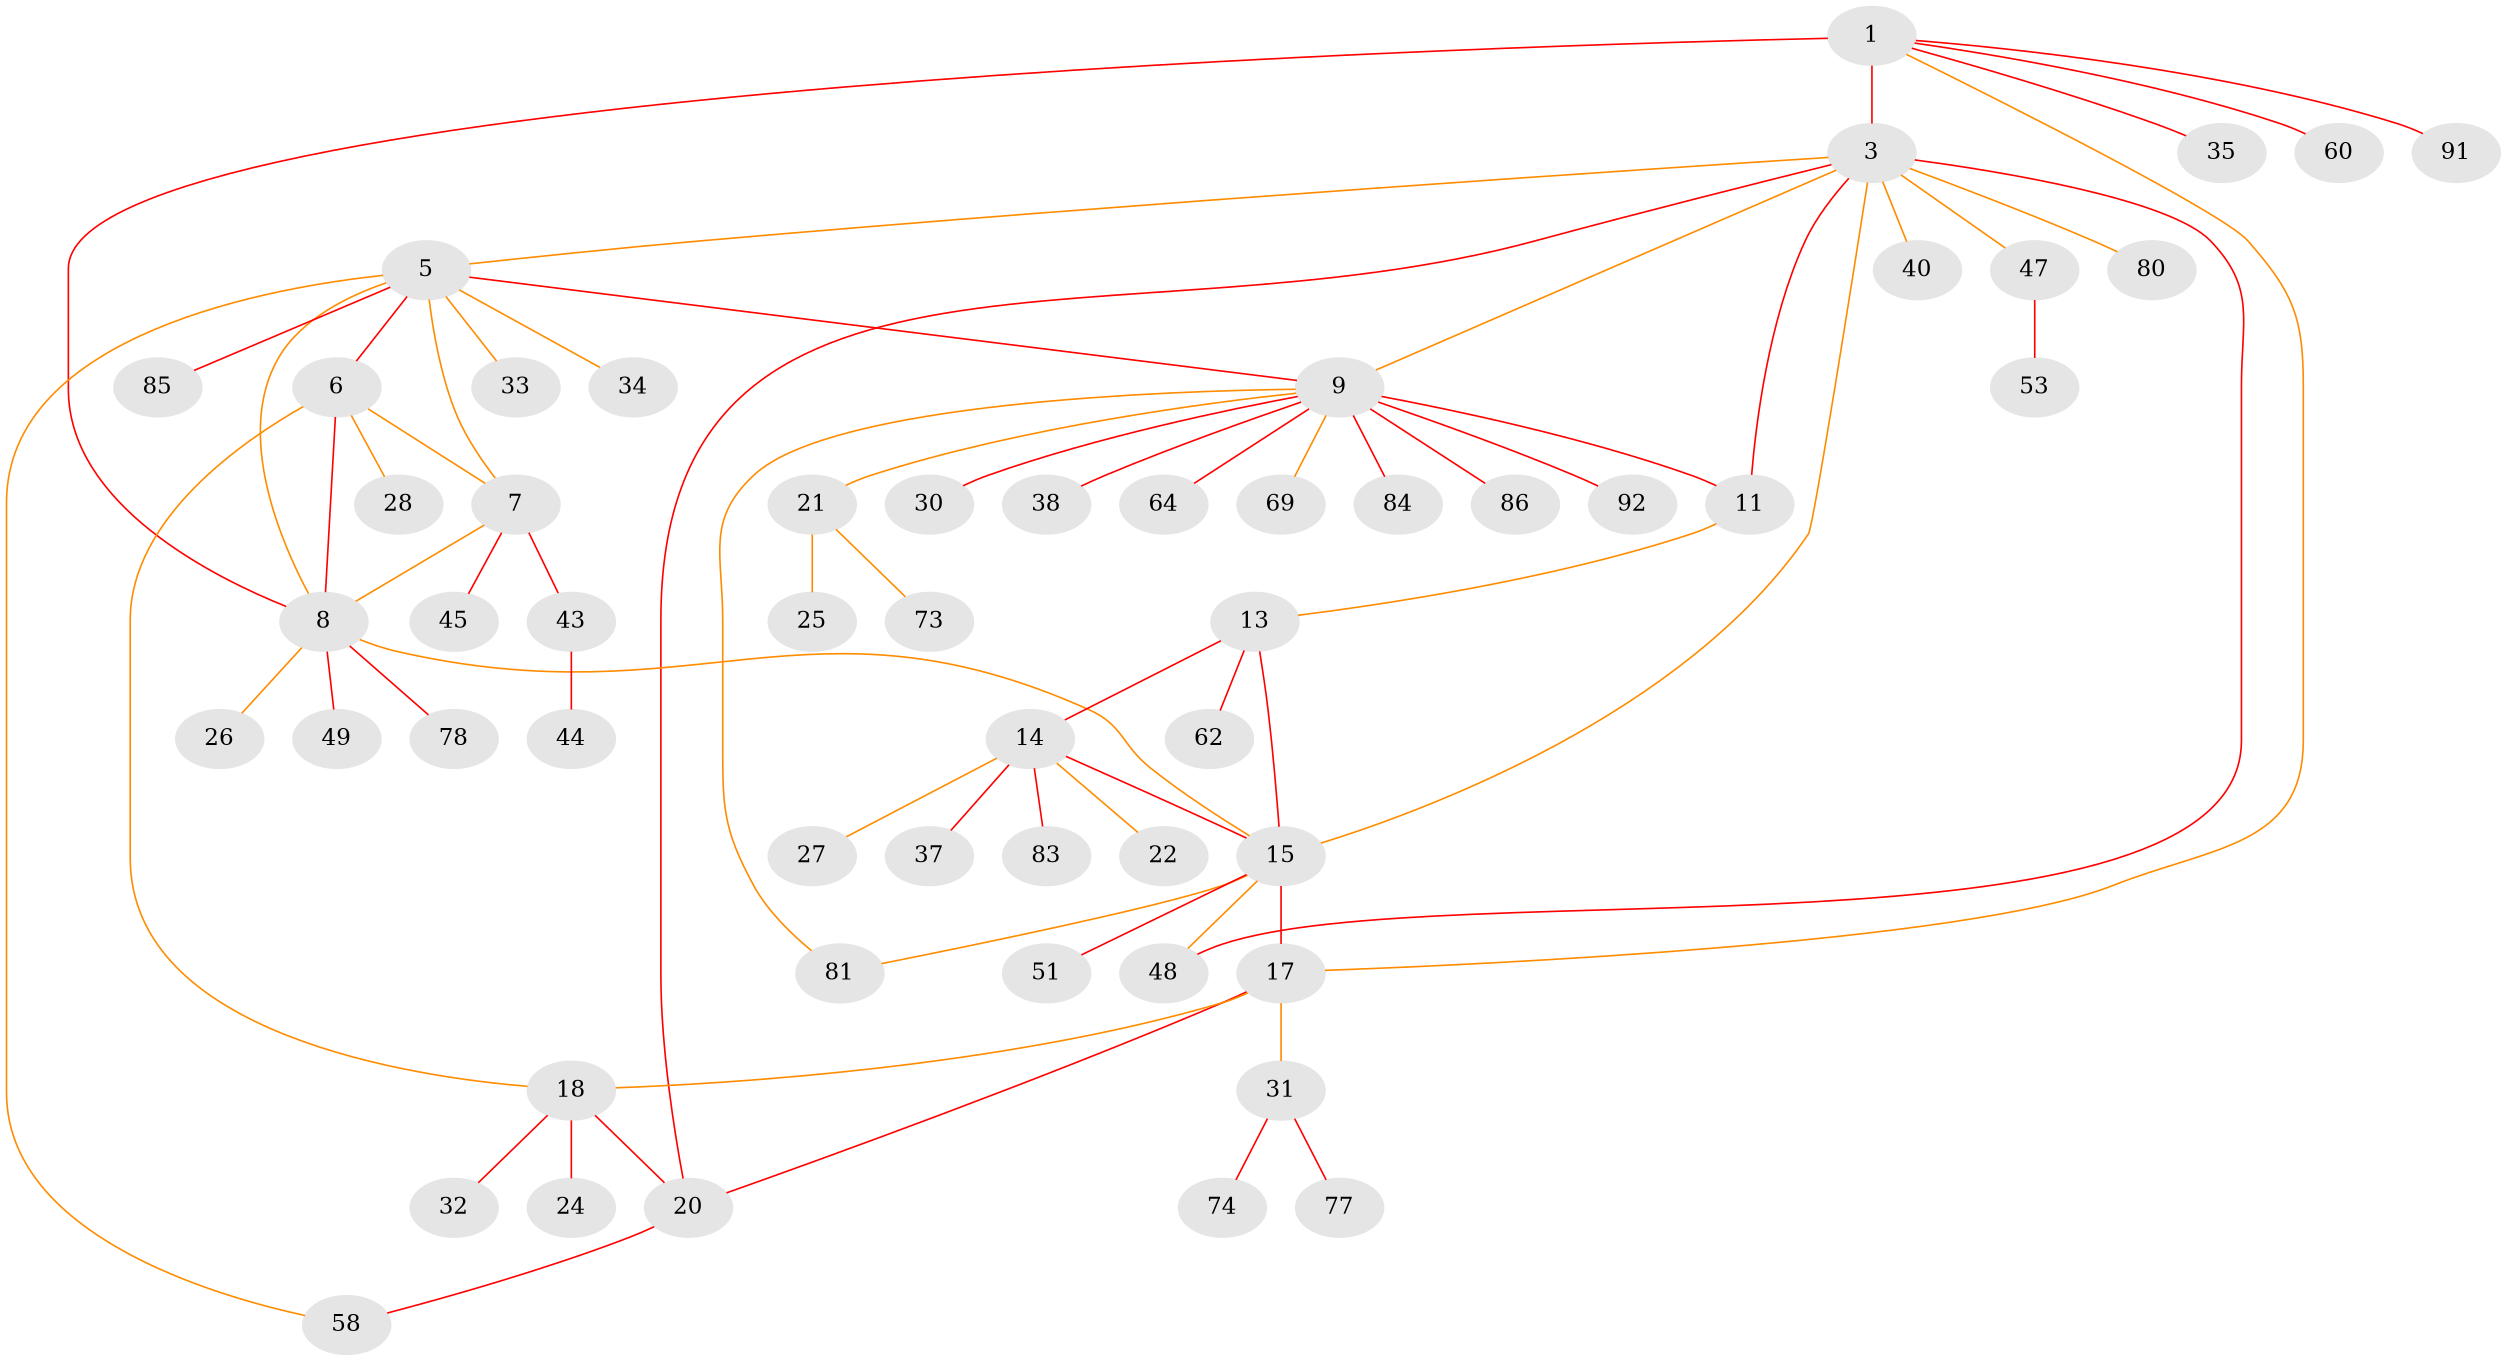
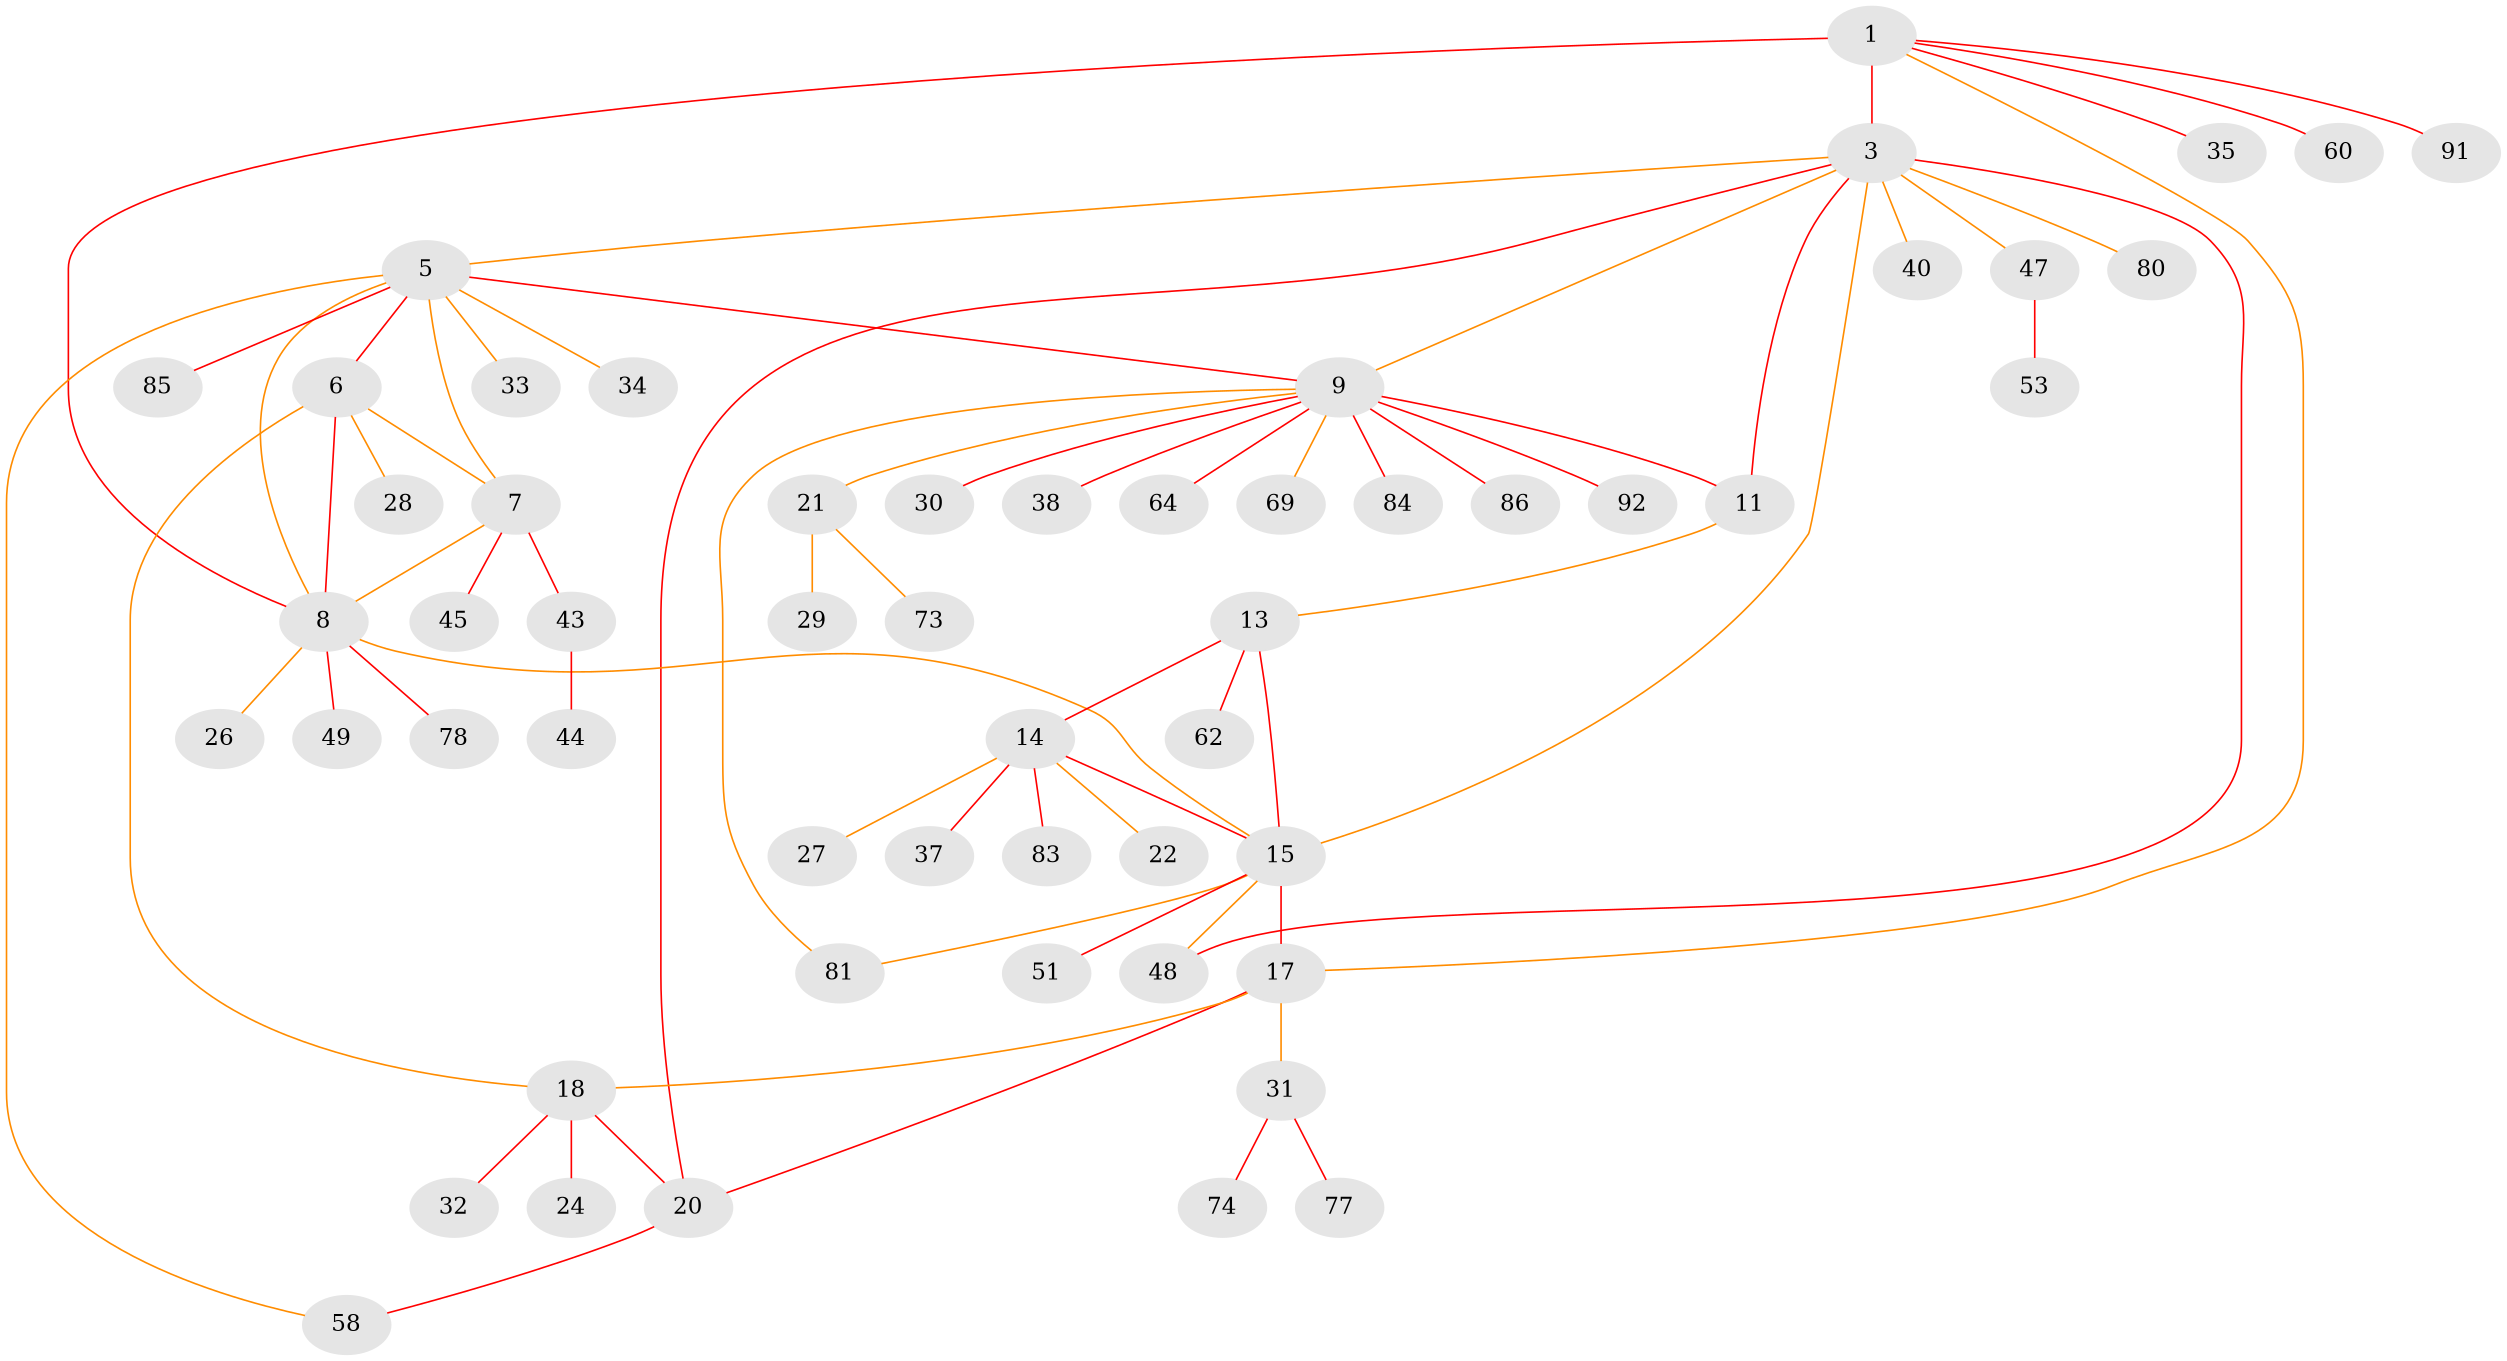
node "25": label "25" -> "29"
